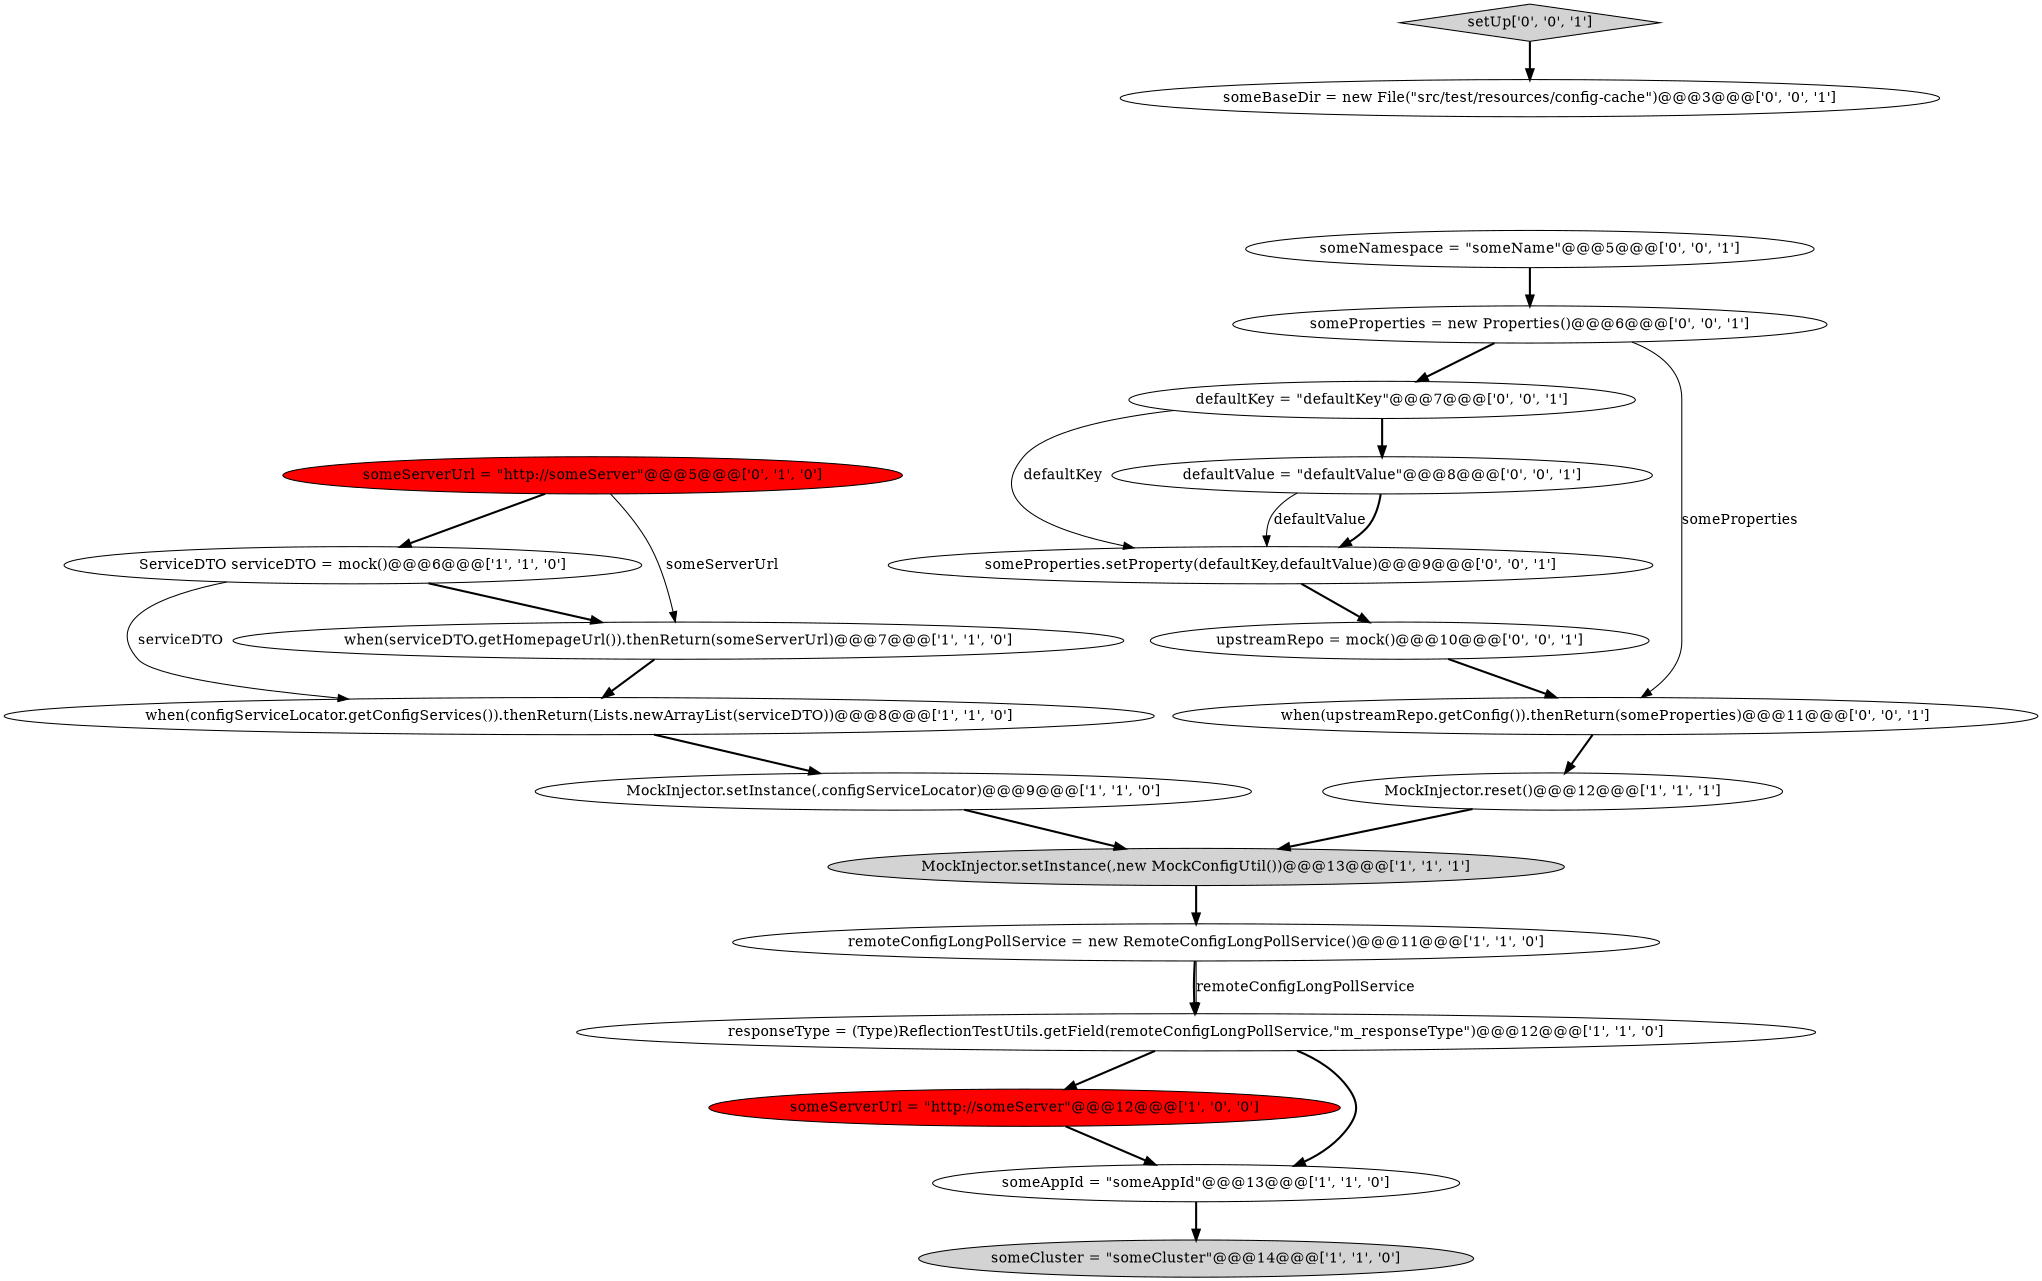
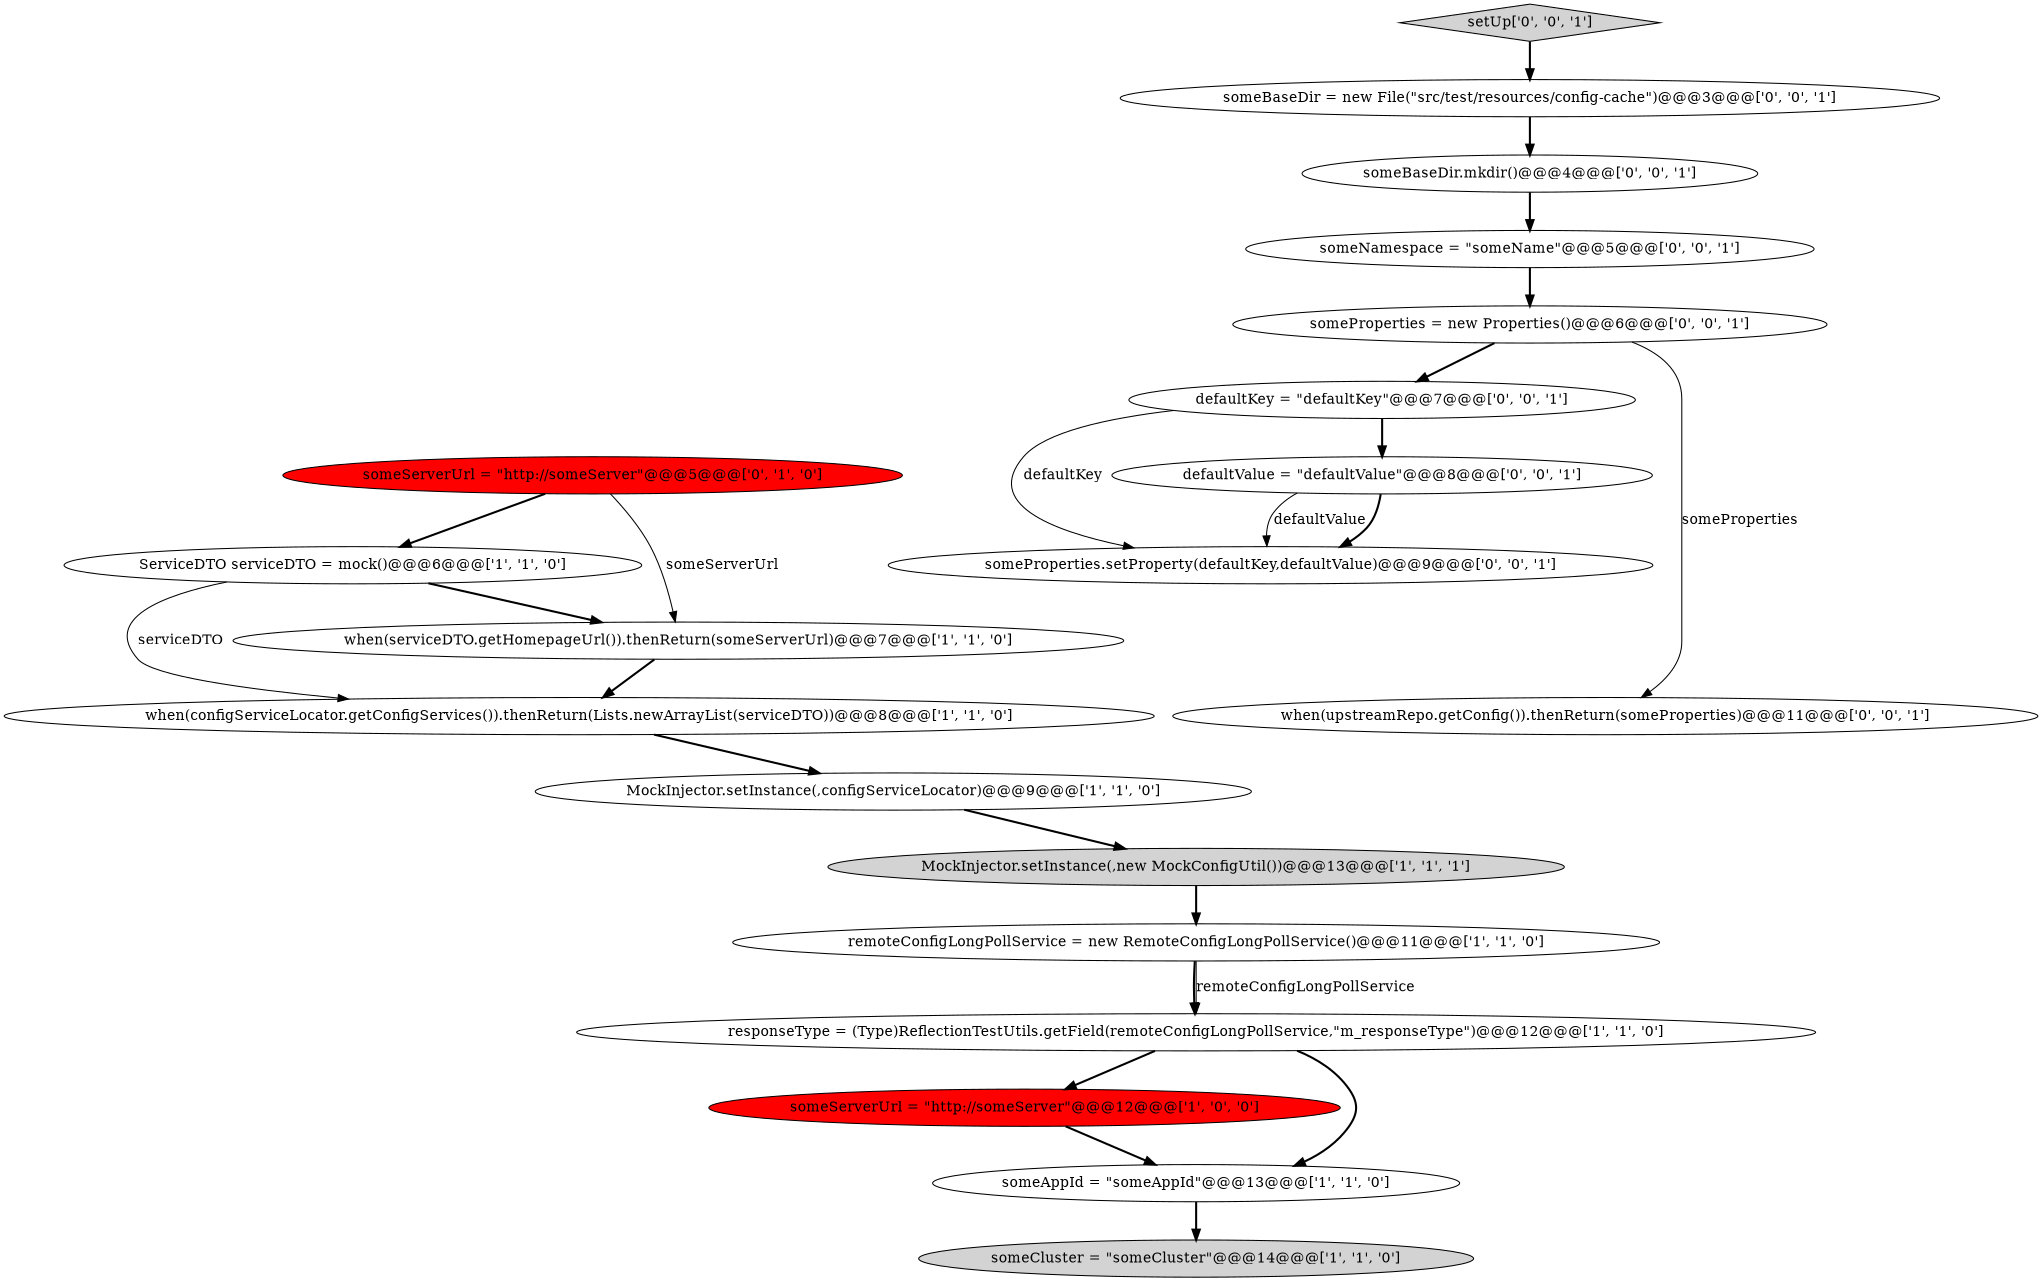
node "someBaseDir.mkdir()@@@4@@@['0', '0', '1']": added
node "upstreamRepo = mock()@@@10@@@['0', '0', '1']": removed
node "MockInjector.reset()@@@12@@@['1', '1', '1']": removed
